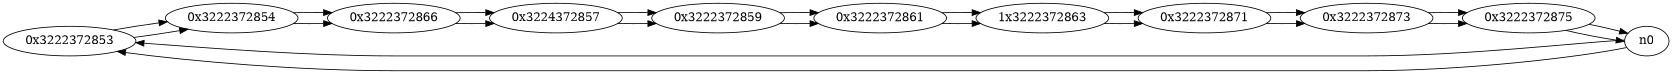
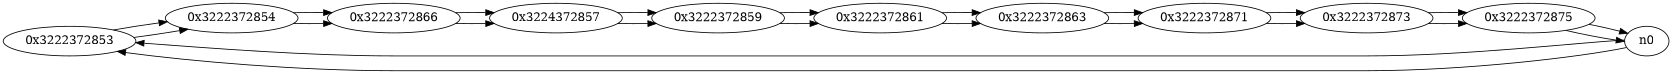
node "1x3222372863": label "1x3222372863" -> "0x3222372863"
